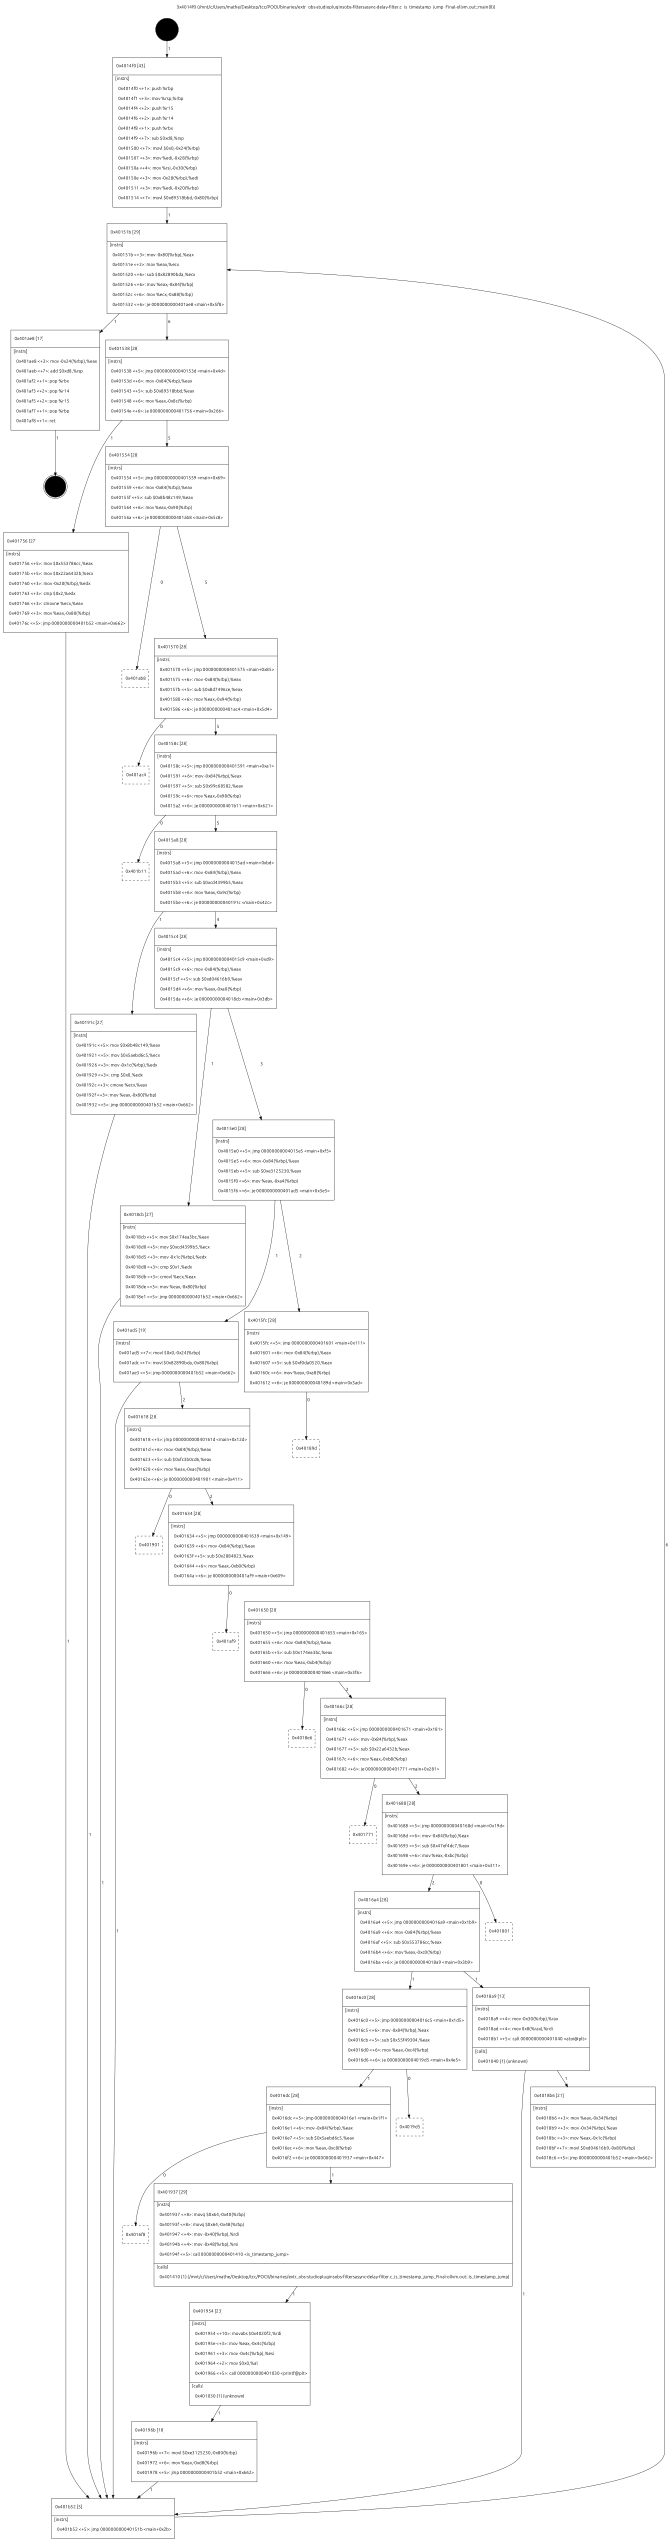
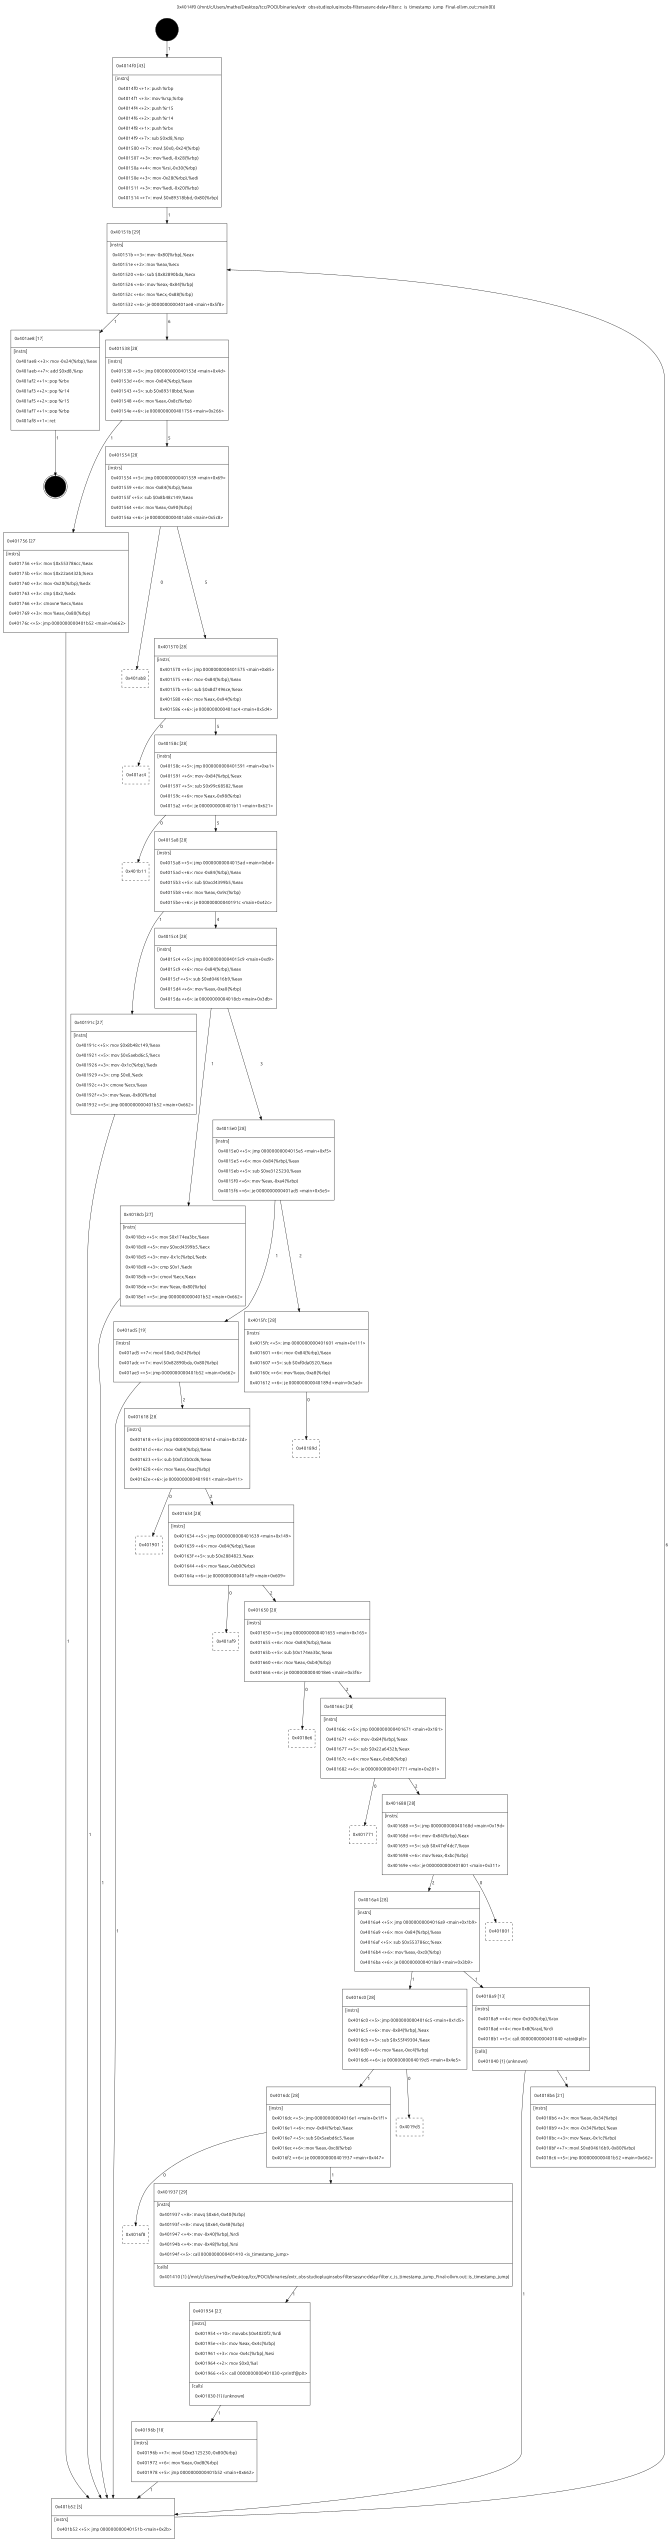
edge "0x401634 [28]" -> "0x401650 [28]": added, label "2"
